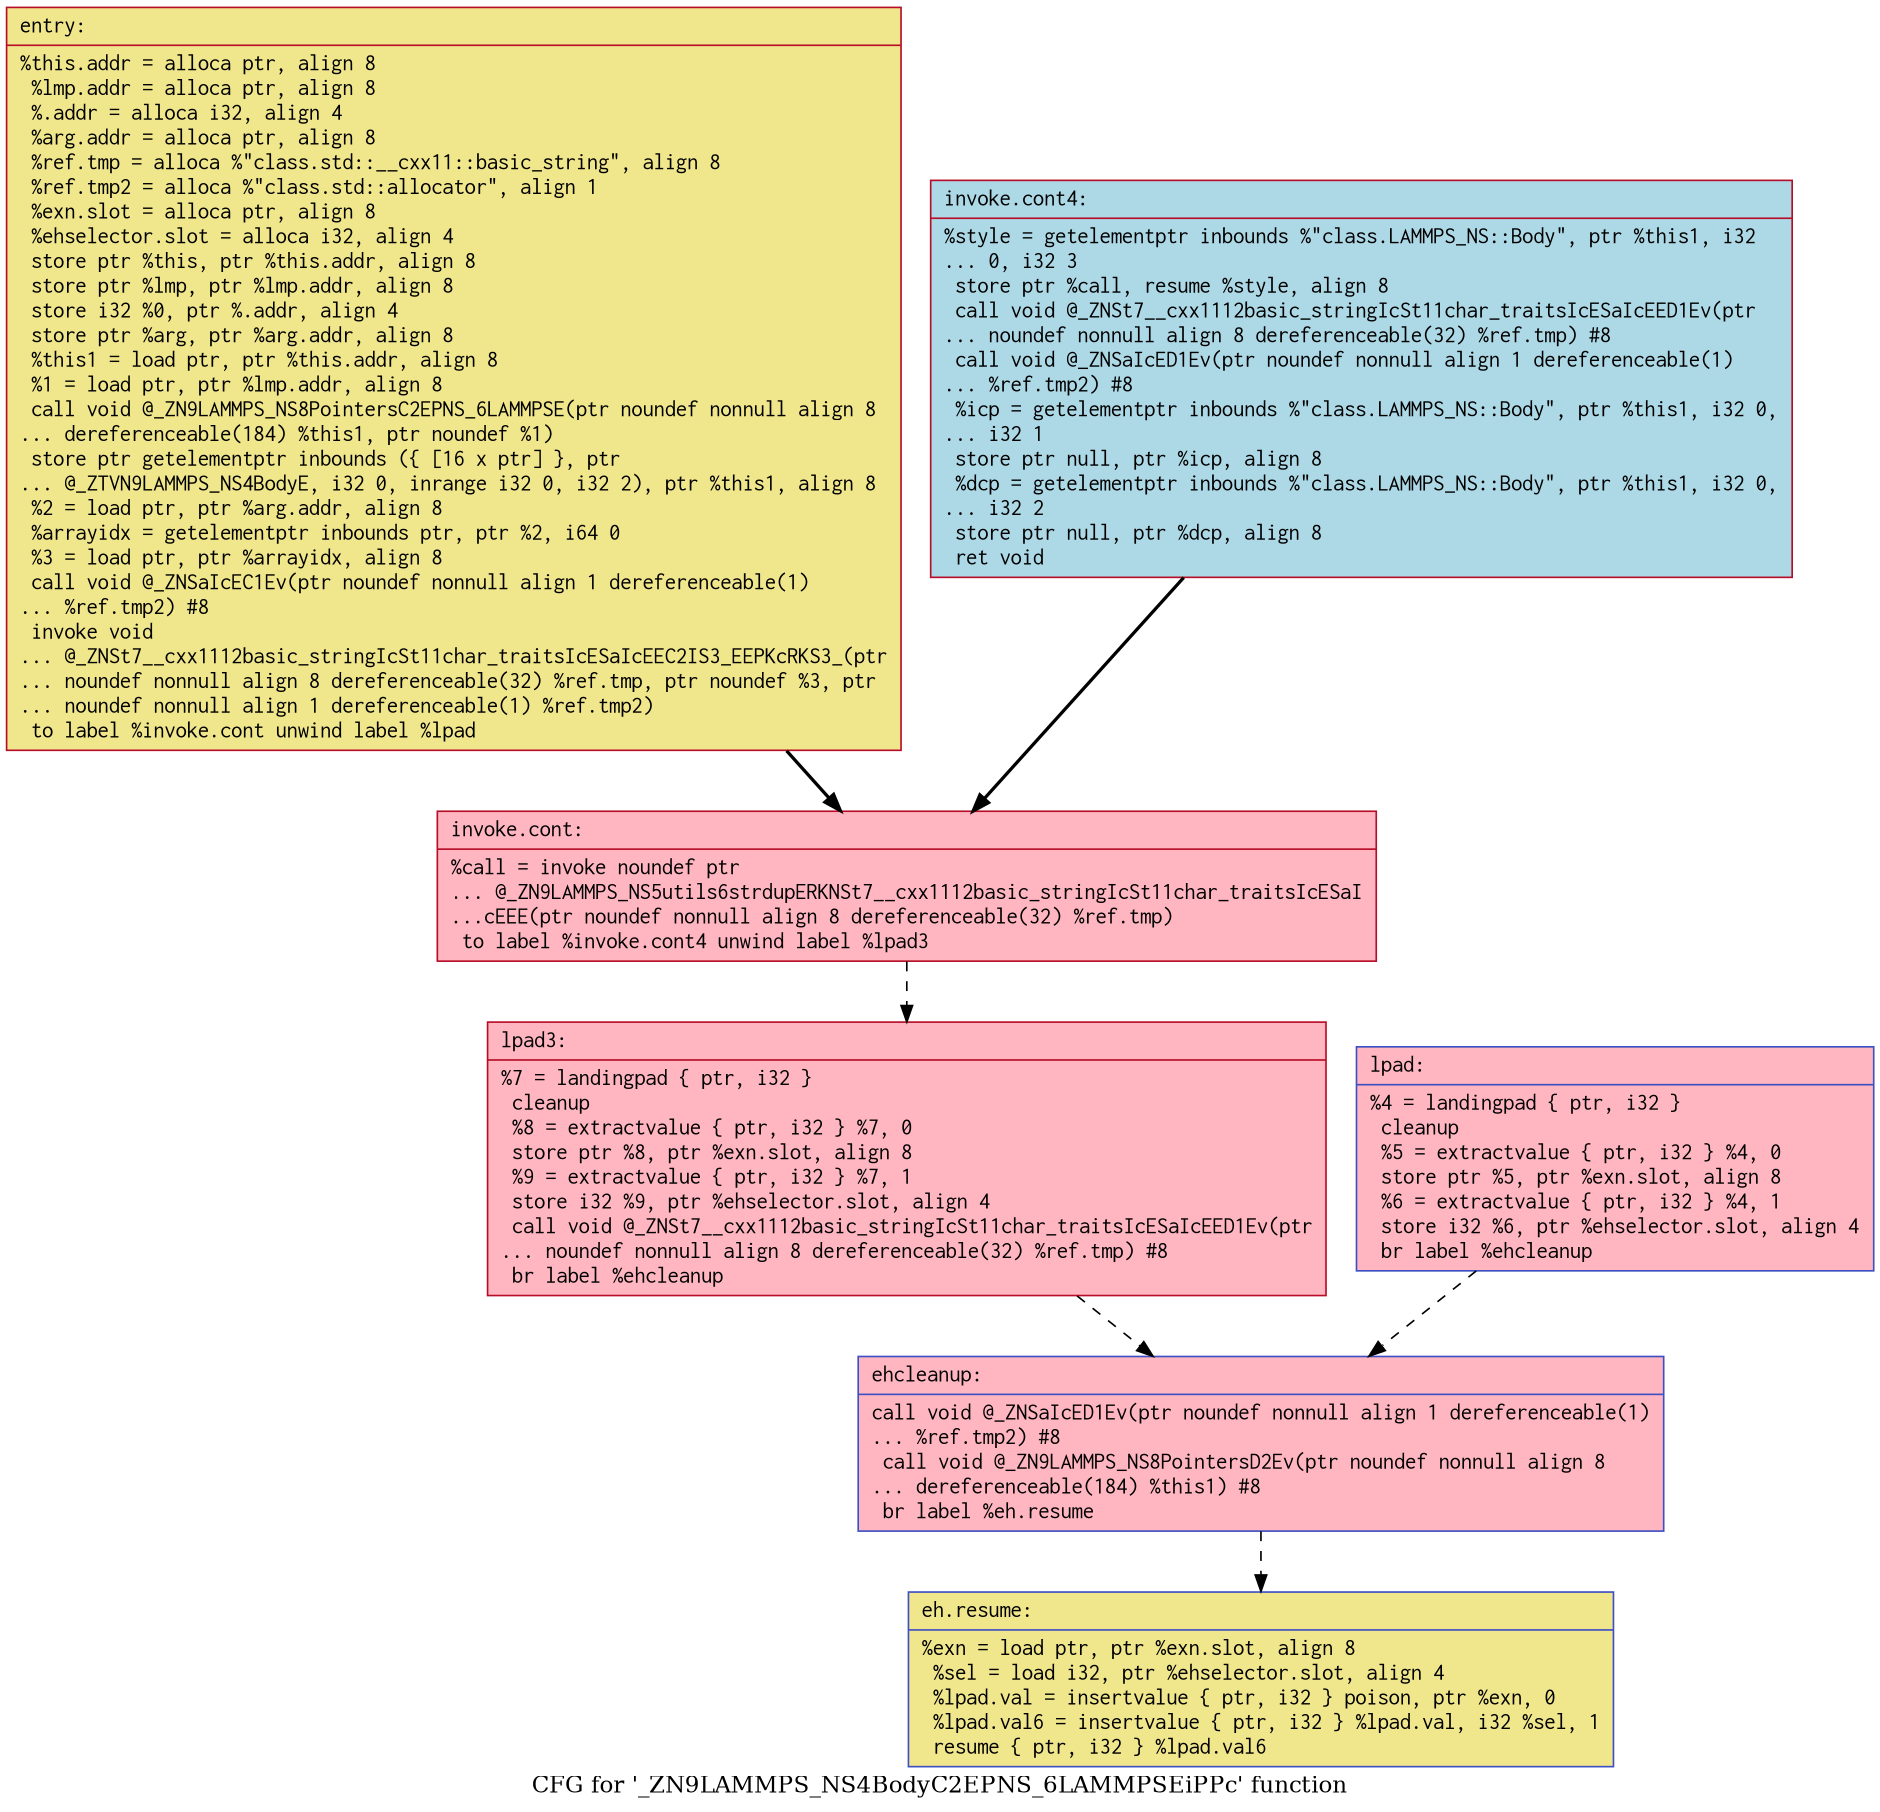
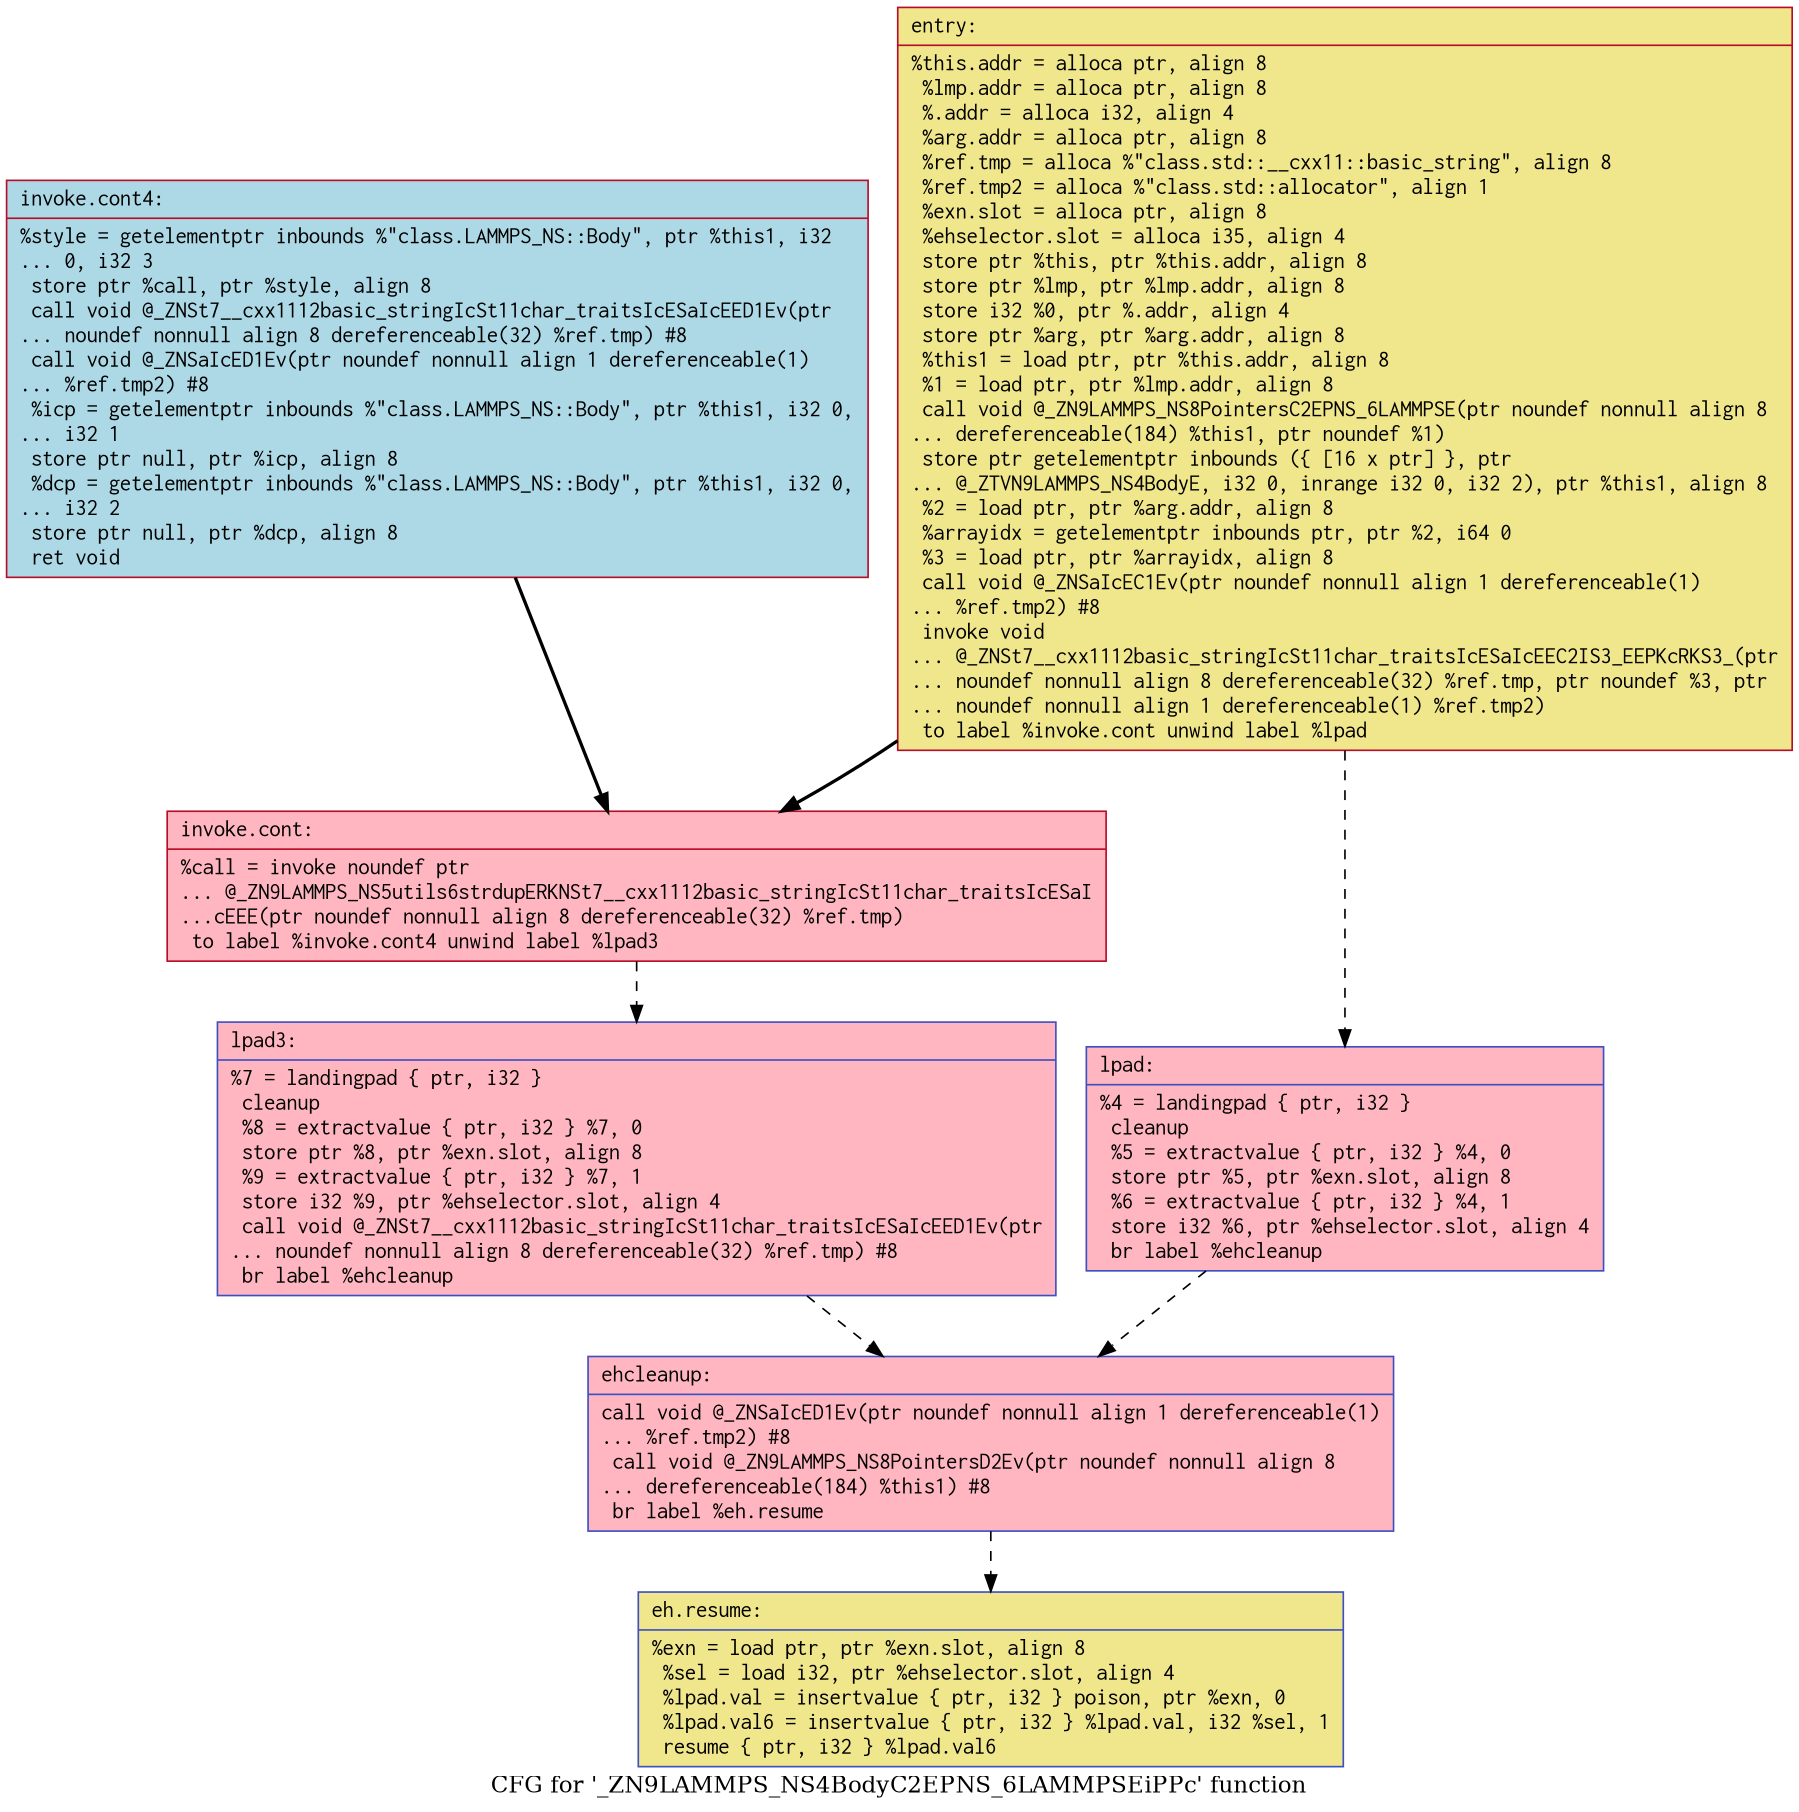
node "entry:": text "%ehselector.slot = alloca i32, align 4" -> "%ehselector.slot = alloca i35, align 4"
node "invoke.cont4:": text "store ptr %call, resume %style, align 8" -> "store ptr %call, ptr %style, align 8"
edge "entry:" -> "lpad:": added
node "lpad3:": color #b70d28ff -> #3d50c3ff
